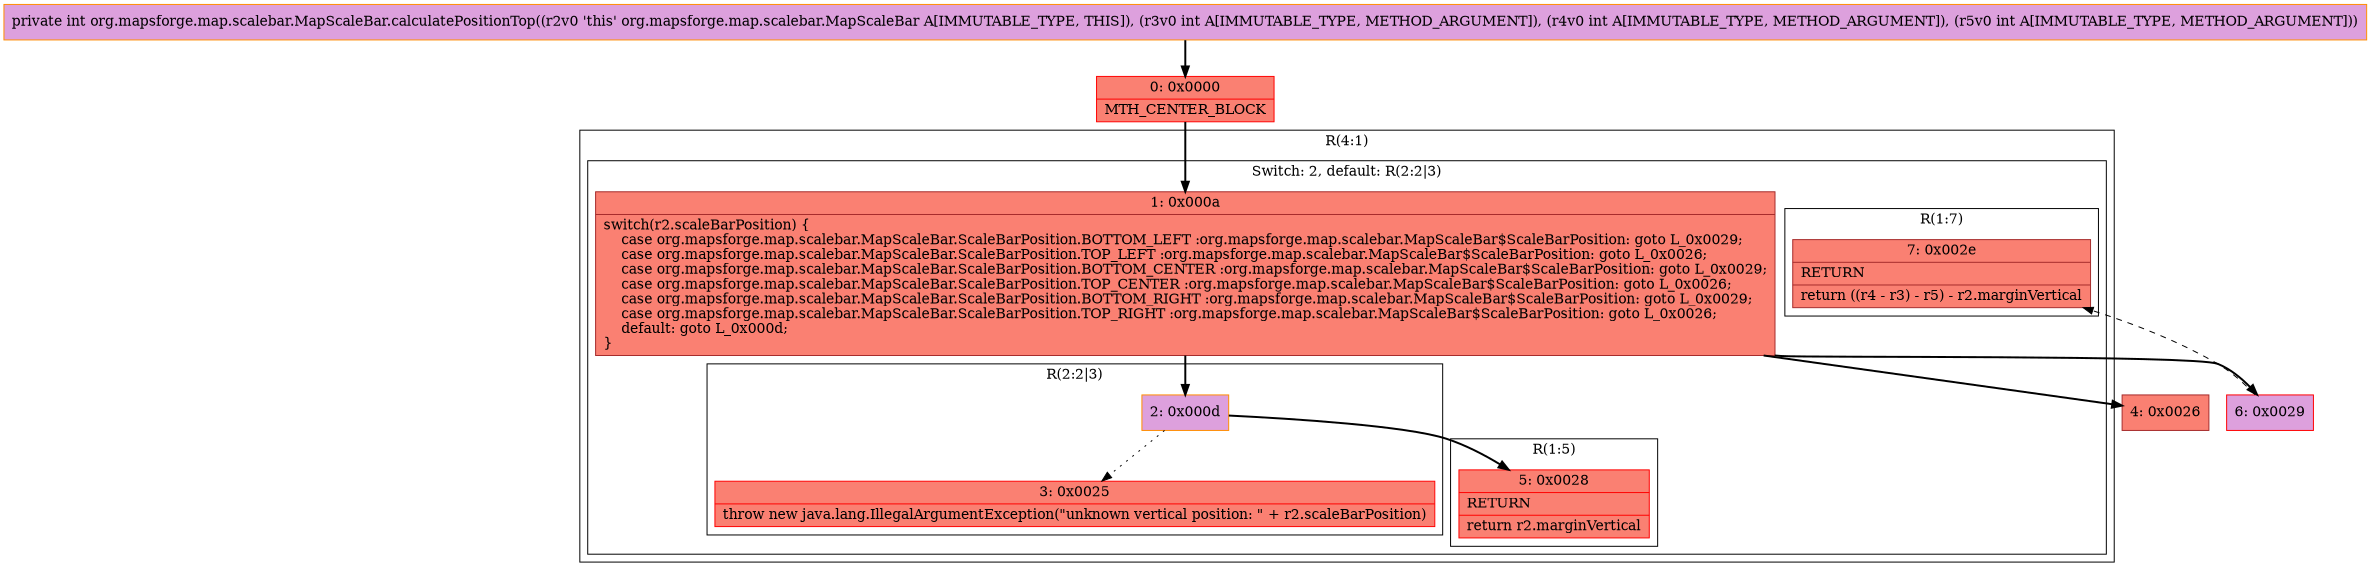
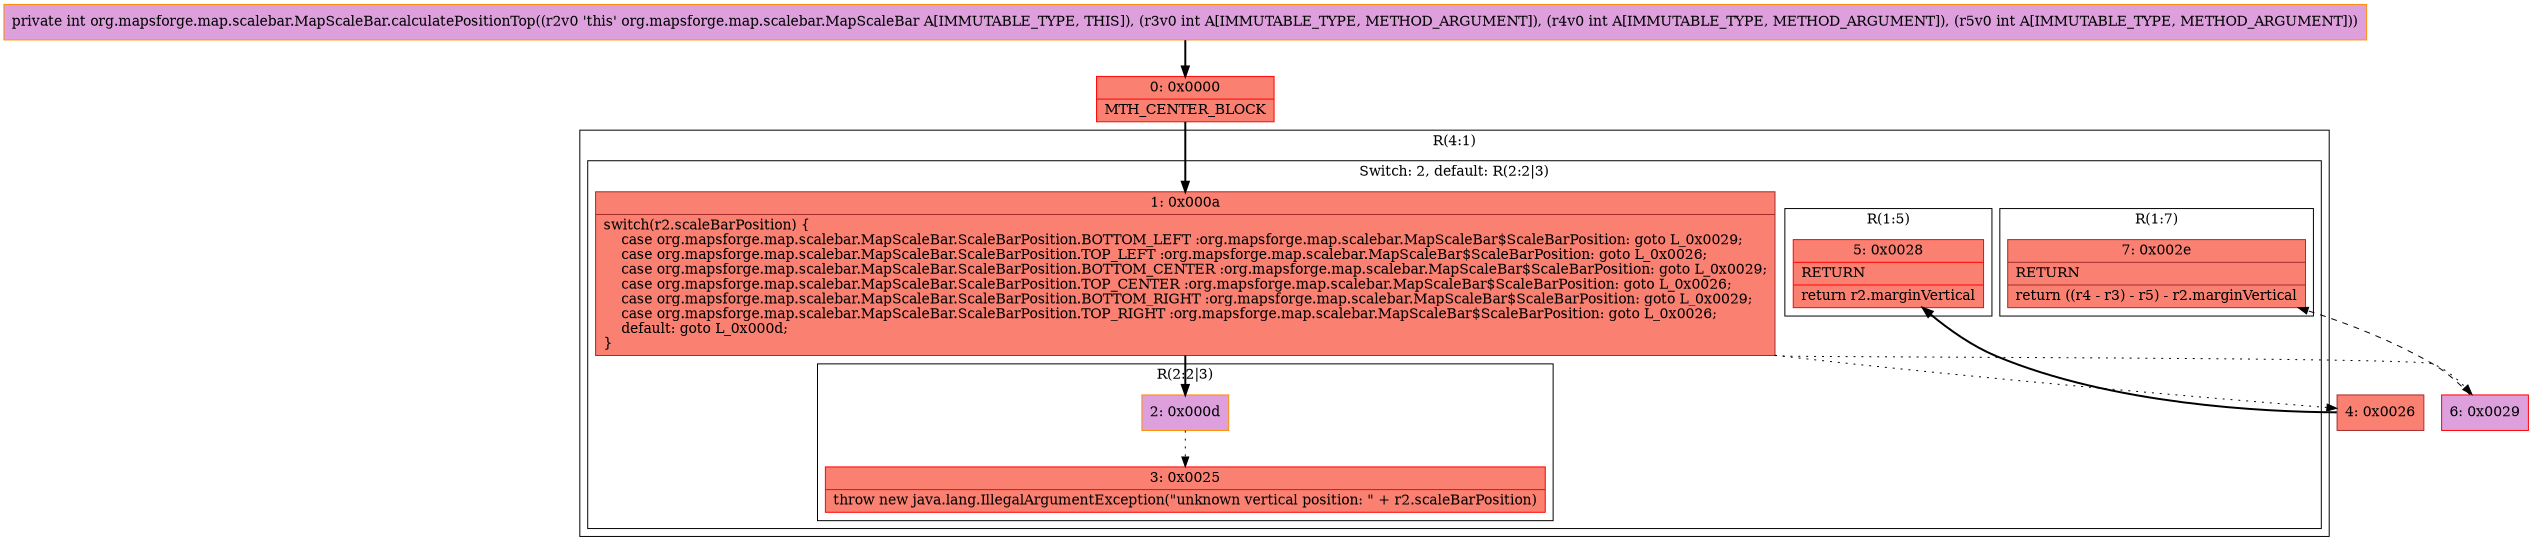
edge "1: 0x000a" -> "6: 0x0029": style bold -> dotted
edge "1: 0x000a" -> "4: 0x0026": style bold -> dotted
edge "2: 0x000d" -> "5: 0x0028": now "4: 0x0026" -> "5: 0x0028"
